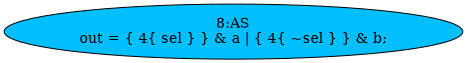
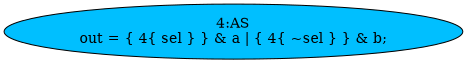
node "8:AS out = { 4{ sel } } & a | { 4{ ~sel } } & b;": label "8:AS out = { 4{ sel } } & a | { 4{ ~sel } } & b;" -> "4:AS out = { 4{ sel } } & a | { 4{ ~sel } } & b;"
